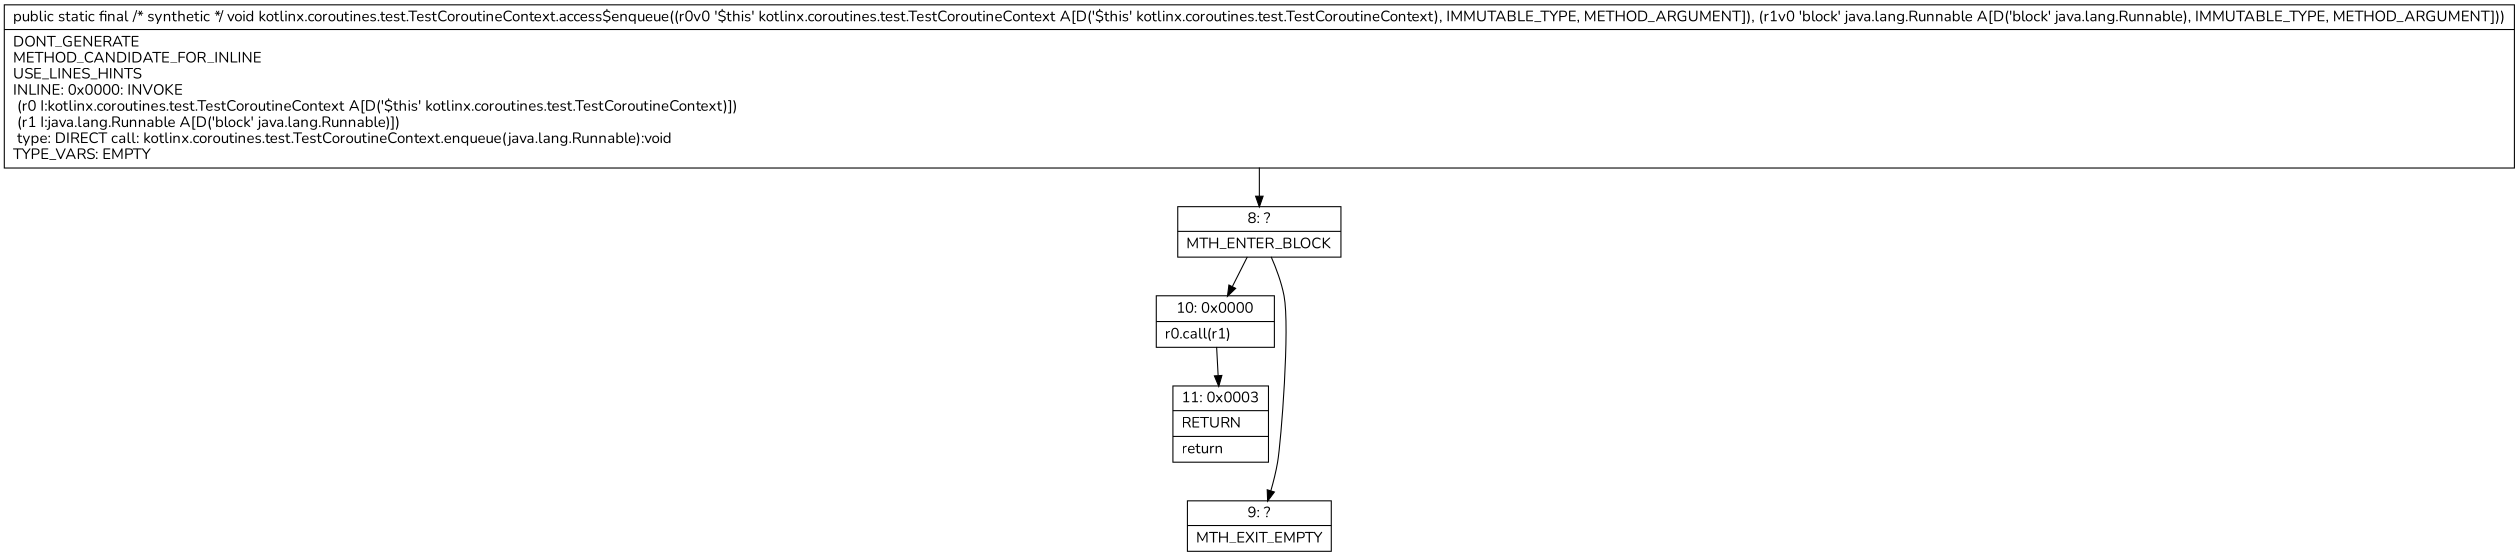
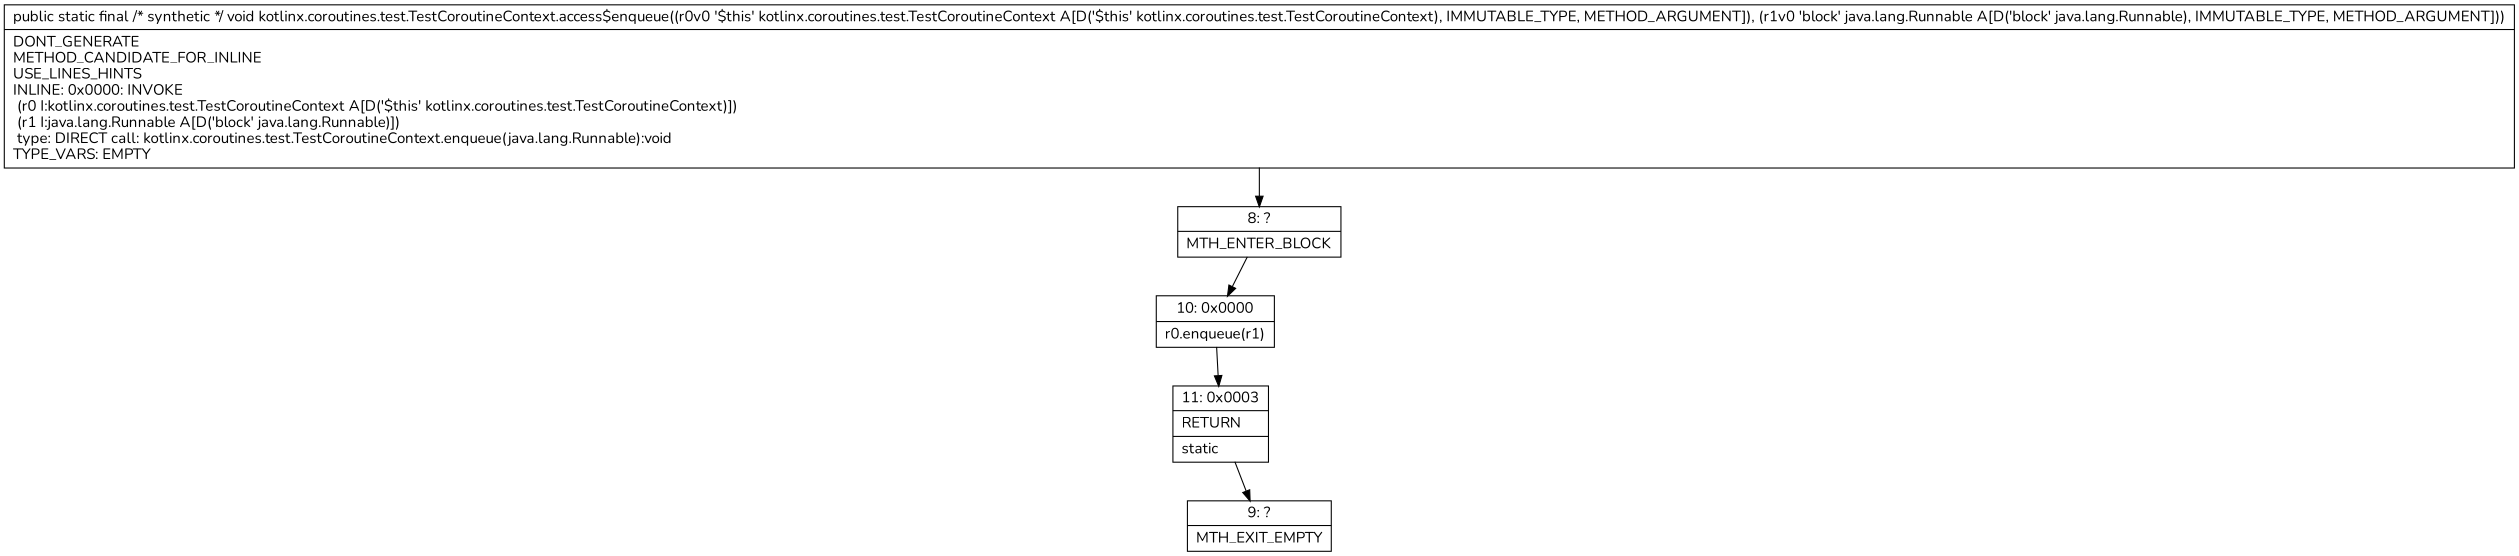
node "10: 0x0000": text "r0.call(r1)" -> "r0.enqueue(r1)"
edge "8: ?" -> "9: ?": now "11: 0x0003" -> "9: ?"
node "11: 0x0003": text "return" -> "static"
